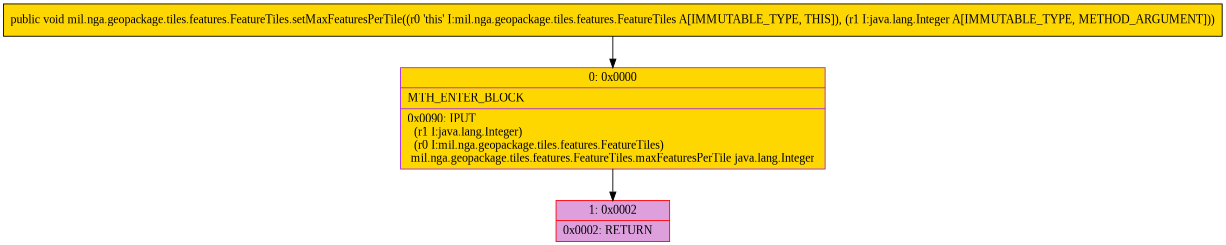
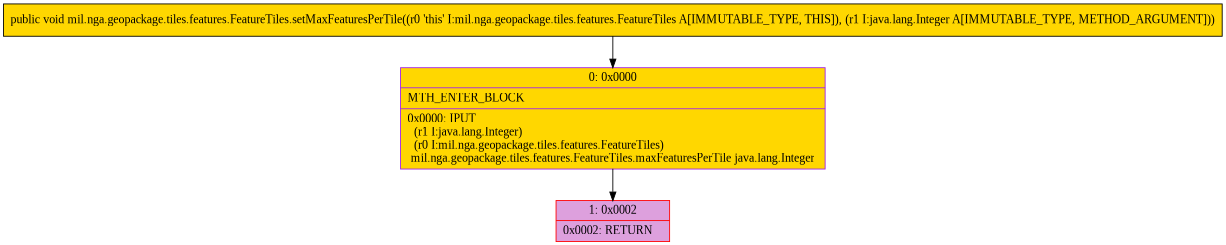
node "0: 0x0000": text "0x0090: IPUT" -> "0x0000: IPUT"
